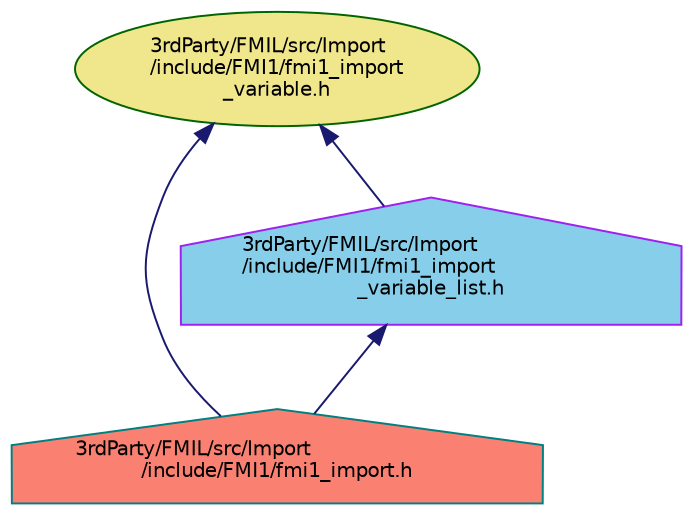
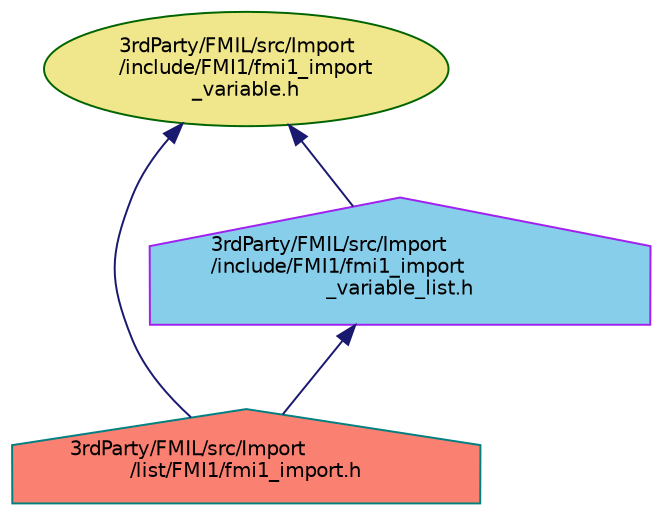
node "3rdParty/FMIL/src/Import /include/FMI1/fmi1_import.h": label "3rdParty/FMIL/src/Import /include/FMI1/fmi1_import.h" -> "3rdParty/FMIL/src/Import /list/FMI1/fmi1_import.h"
